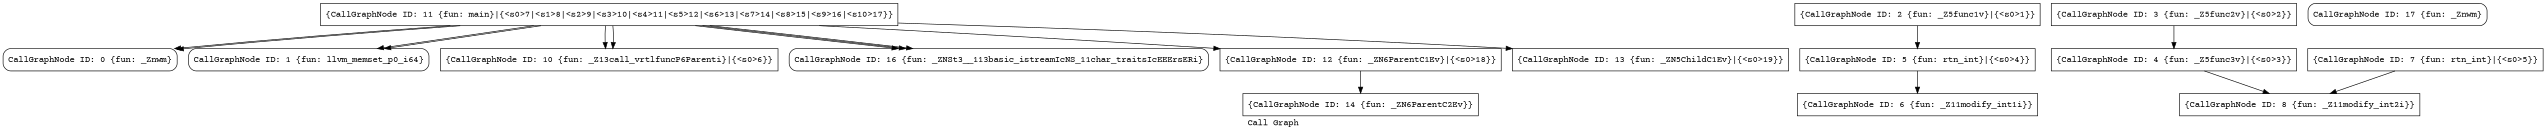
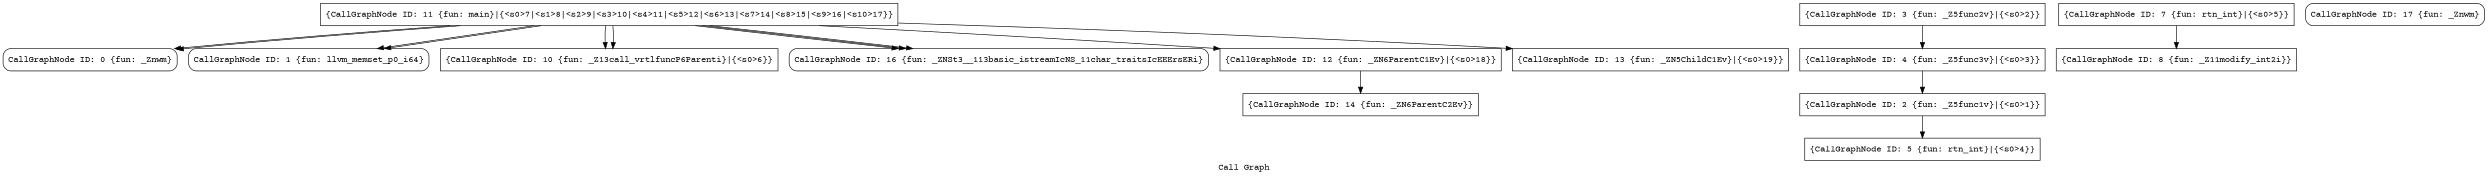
edge "{CallGraphNode ID: 4 {fun: _Z5func3v}|{<s0>3}}" -> "{CallGraphNode ID: 8 {fun: _Z11modify_int2i}}": now "{CallGraphNode ID: 4 {fun: _Z5func3v}|{<s0>3}}" -> "{CallGraphNode ID: 2 {fun: _Z5func1v}|{<s0>1}}"
node "{CallGraphNode ID: 6 {fun: _Z11modify_int1i}}": removed
